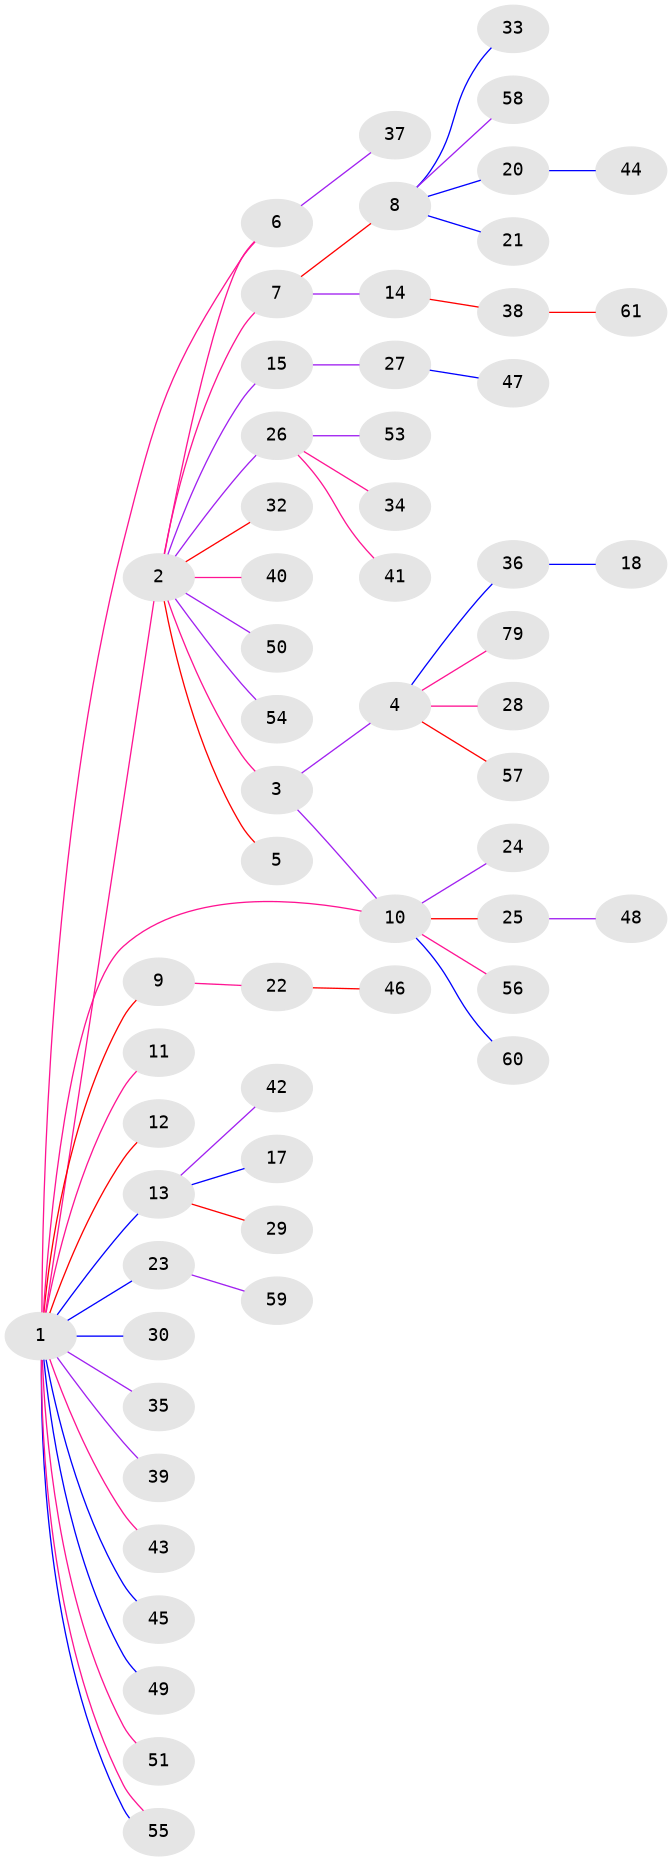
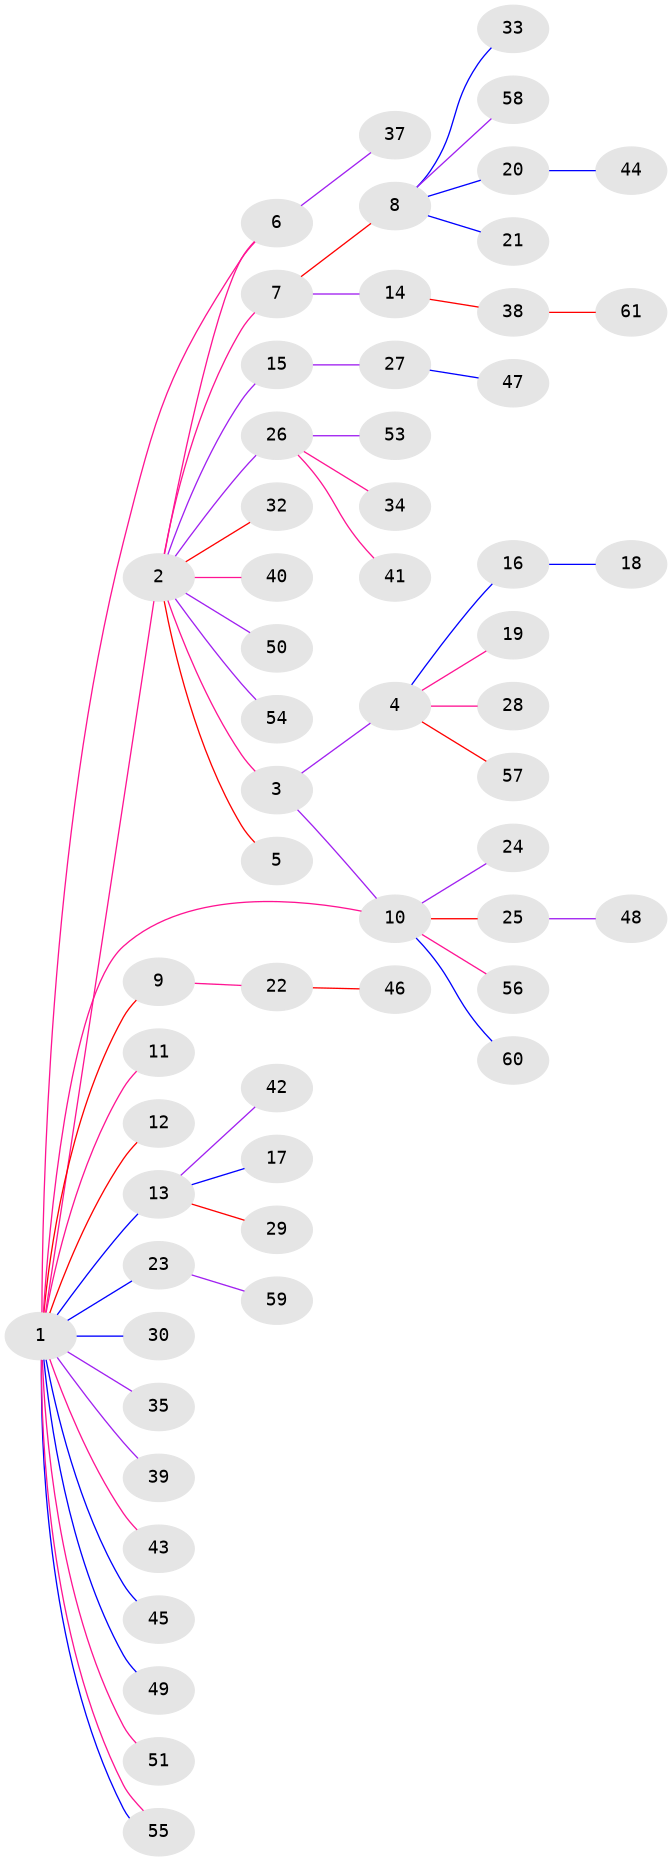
node "36": label "36" -> "16"
node "79": label "79" -> "19"
